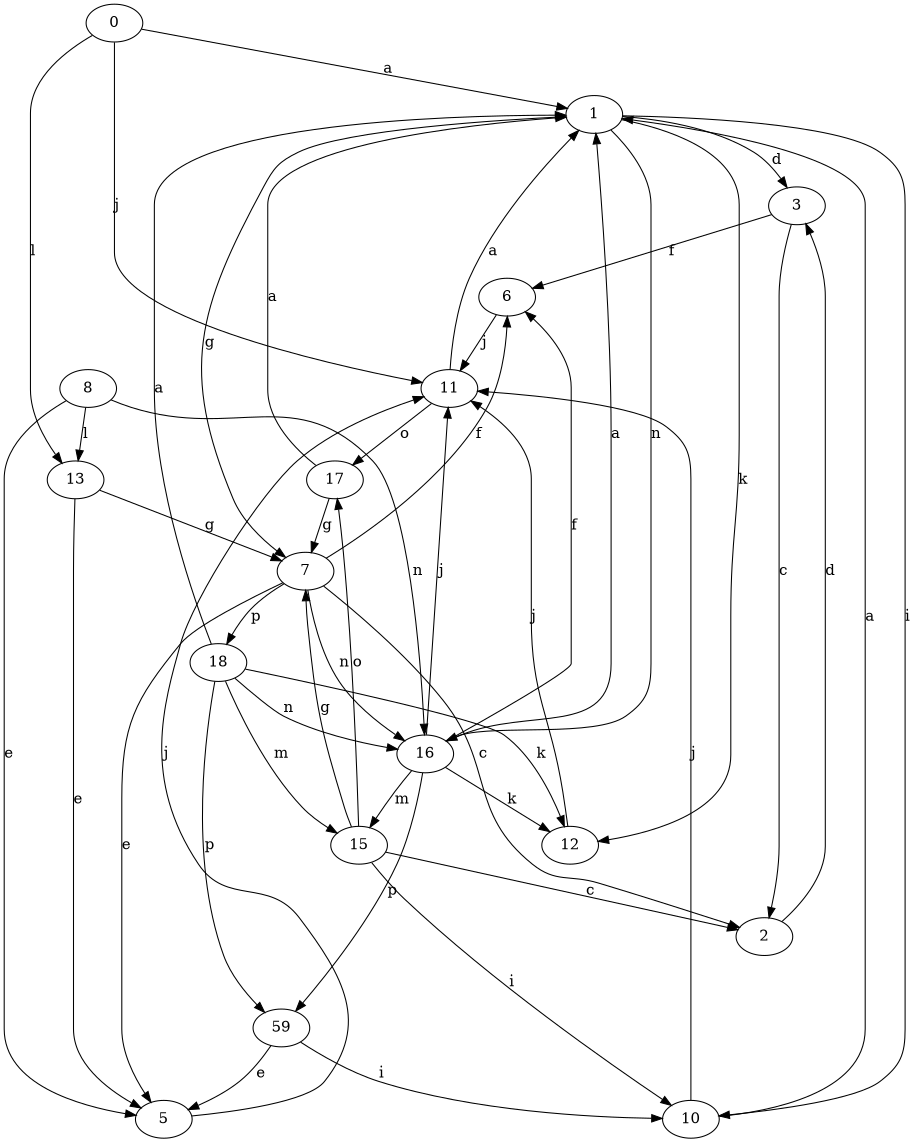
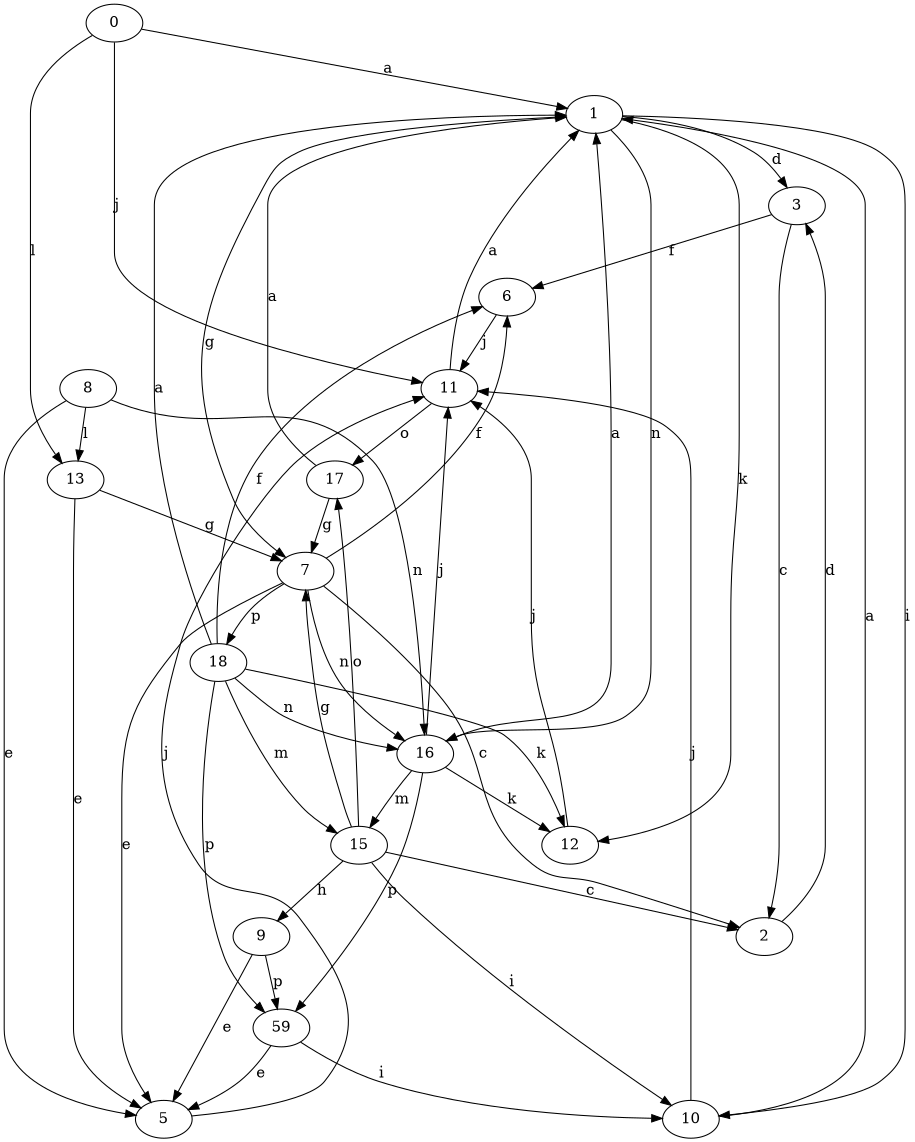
edge "16" -> "6": now "18" -> "6"
node "9": added
